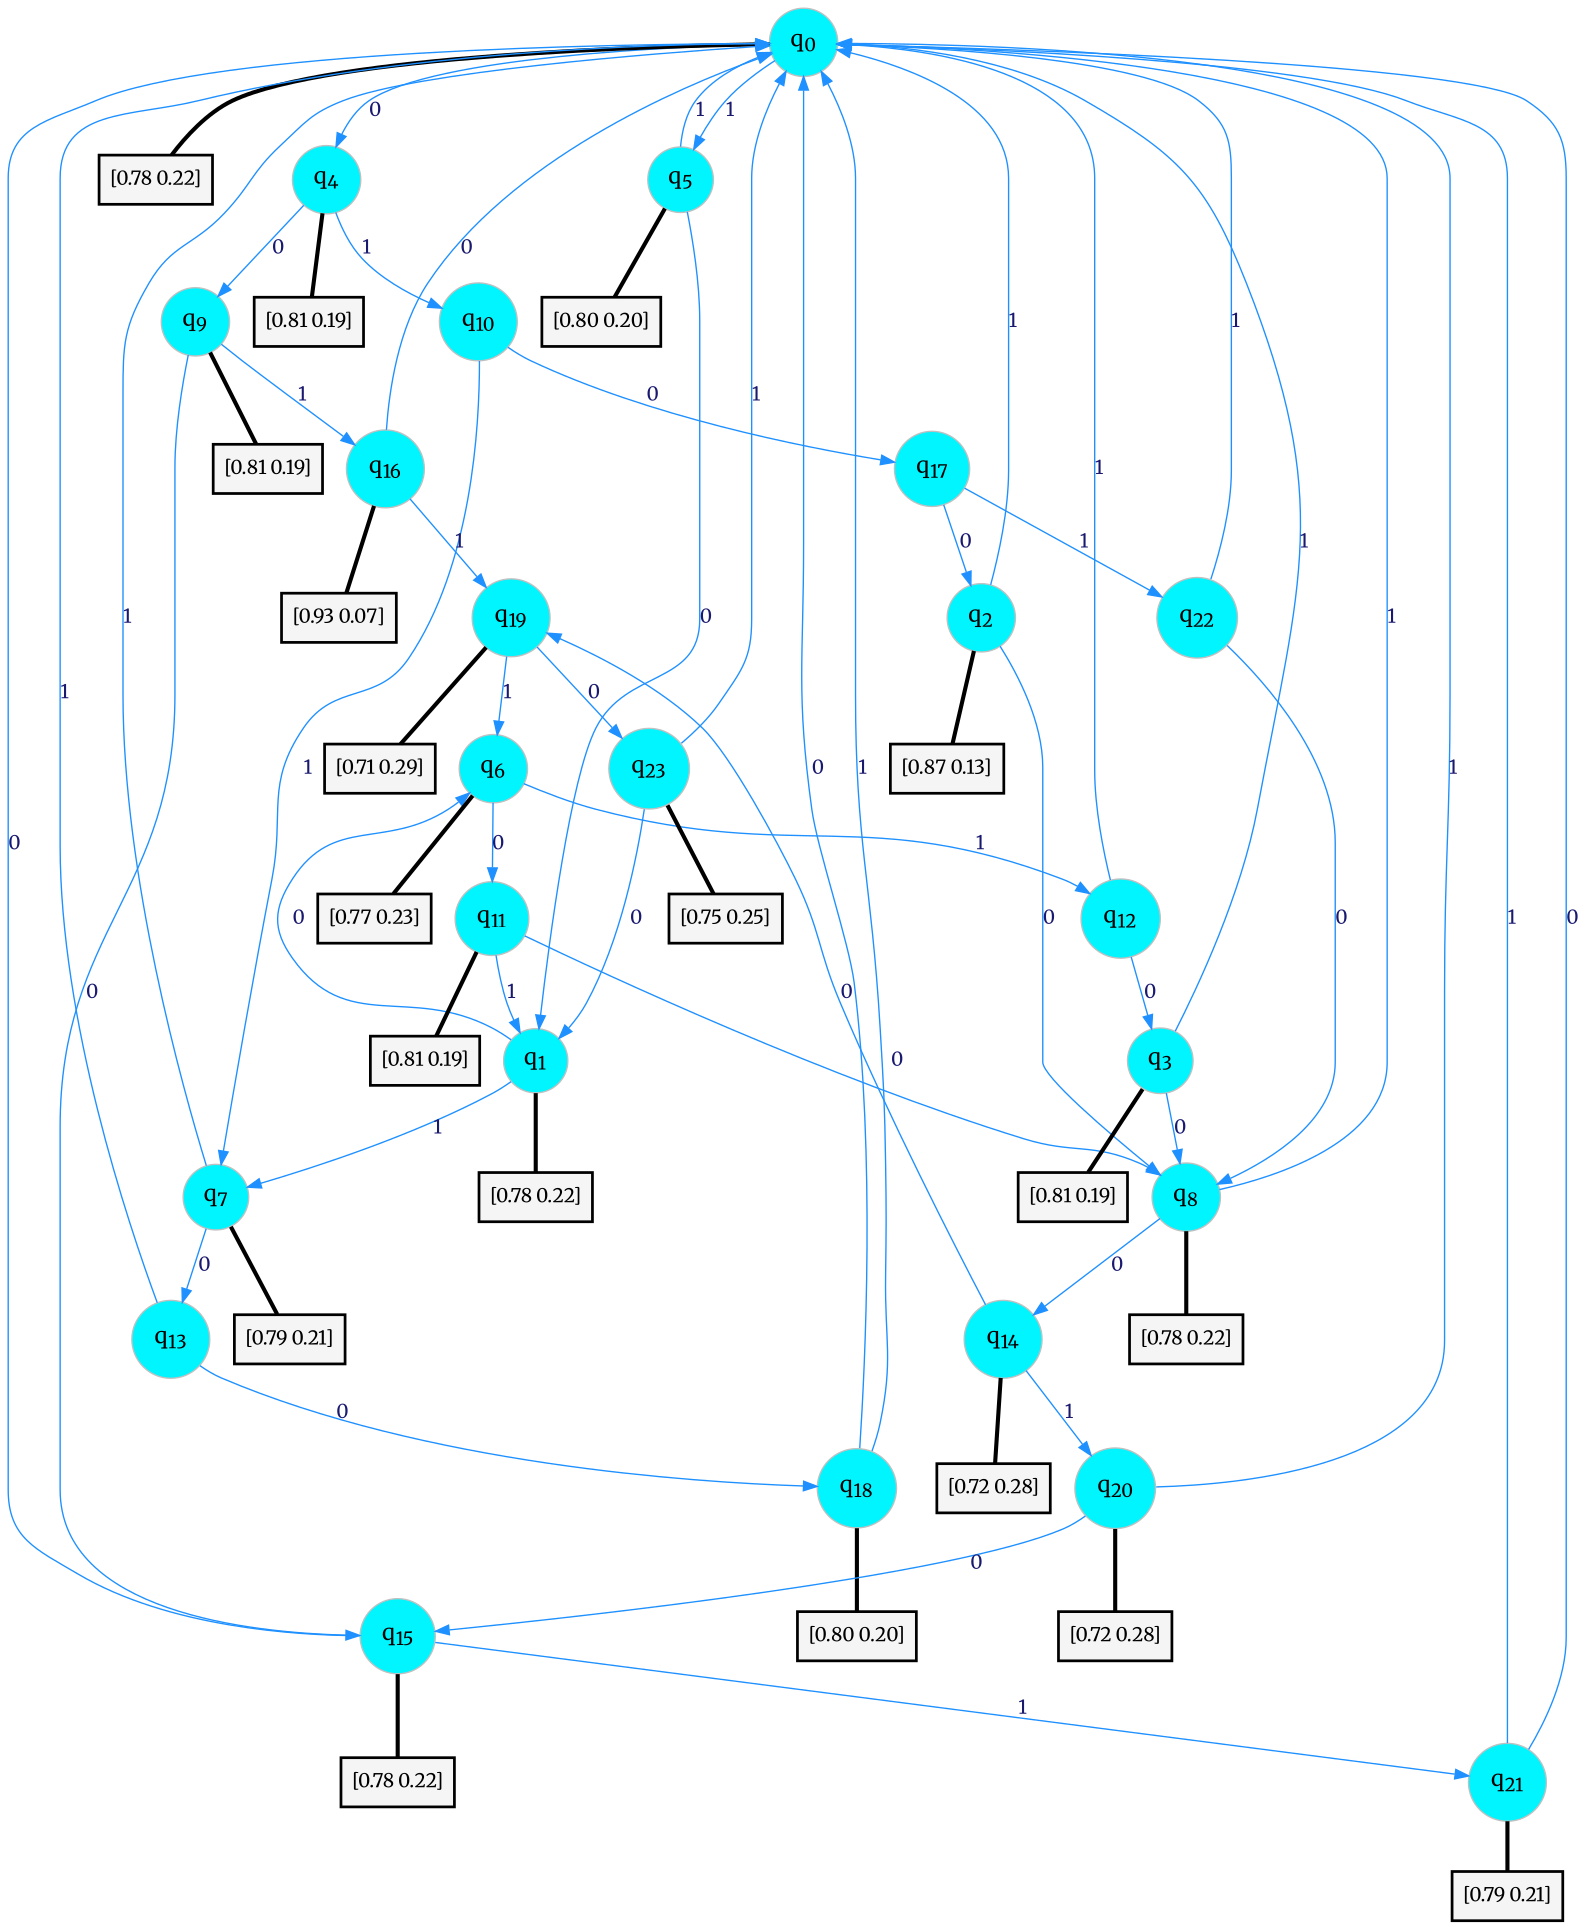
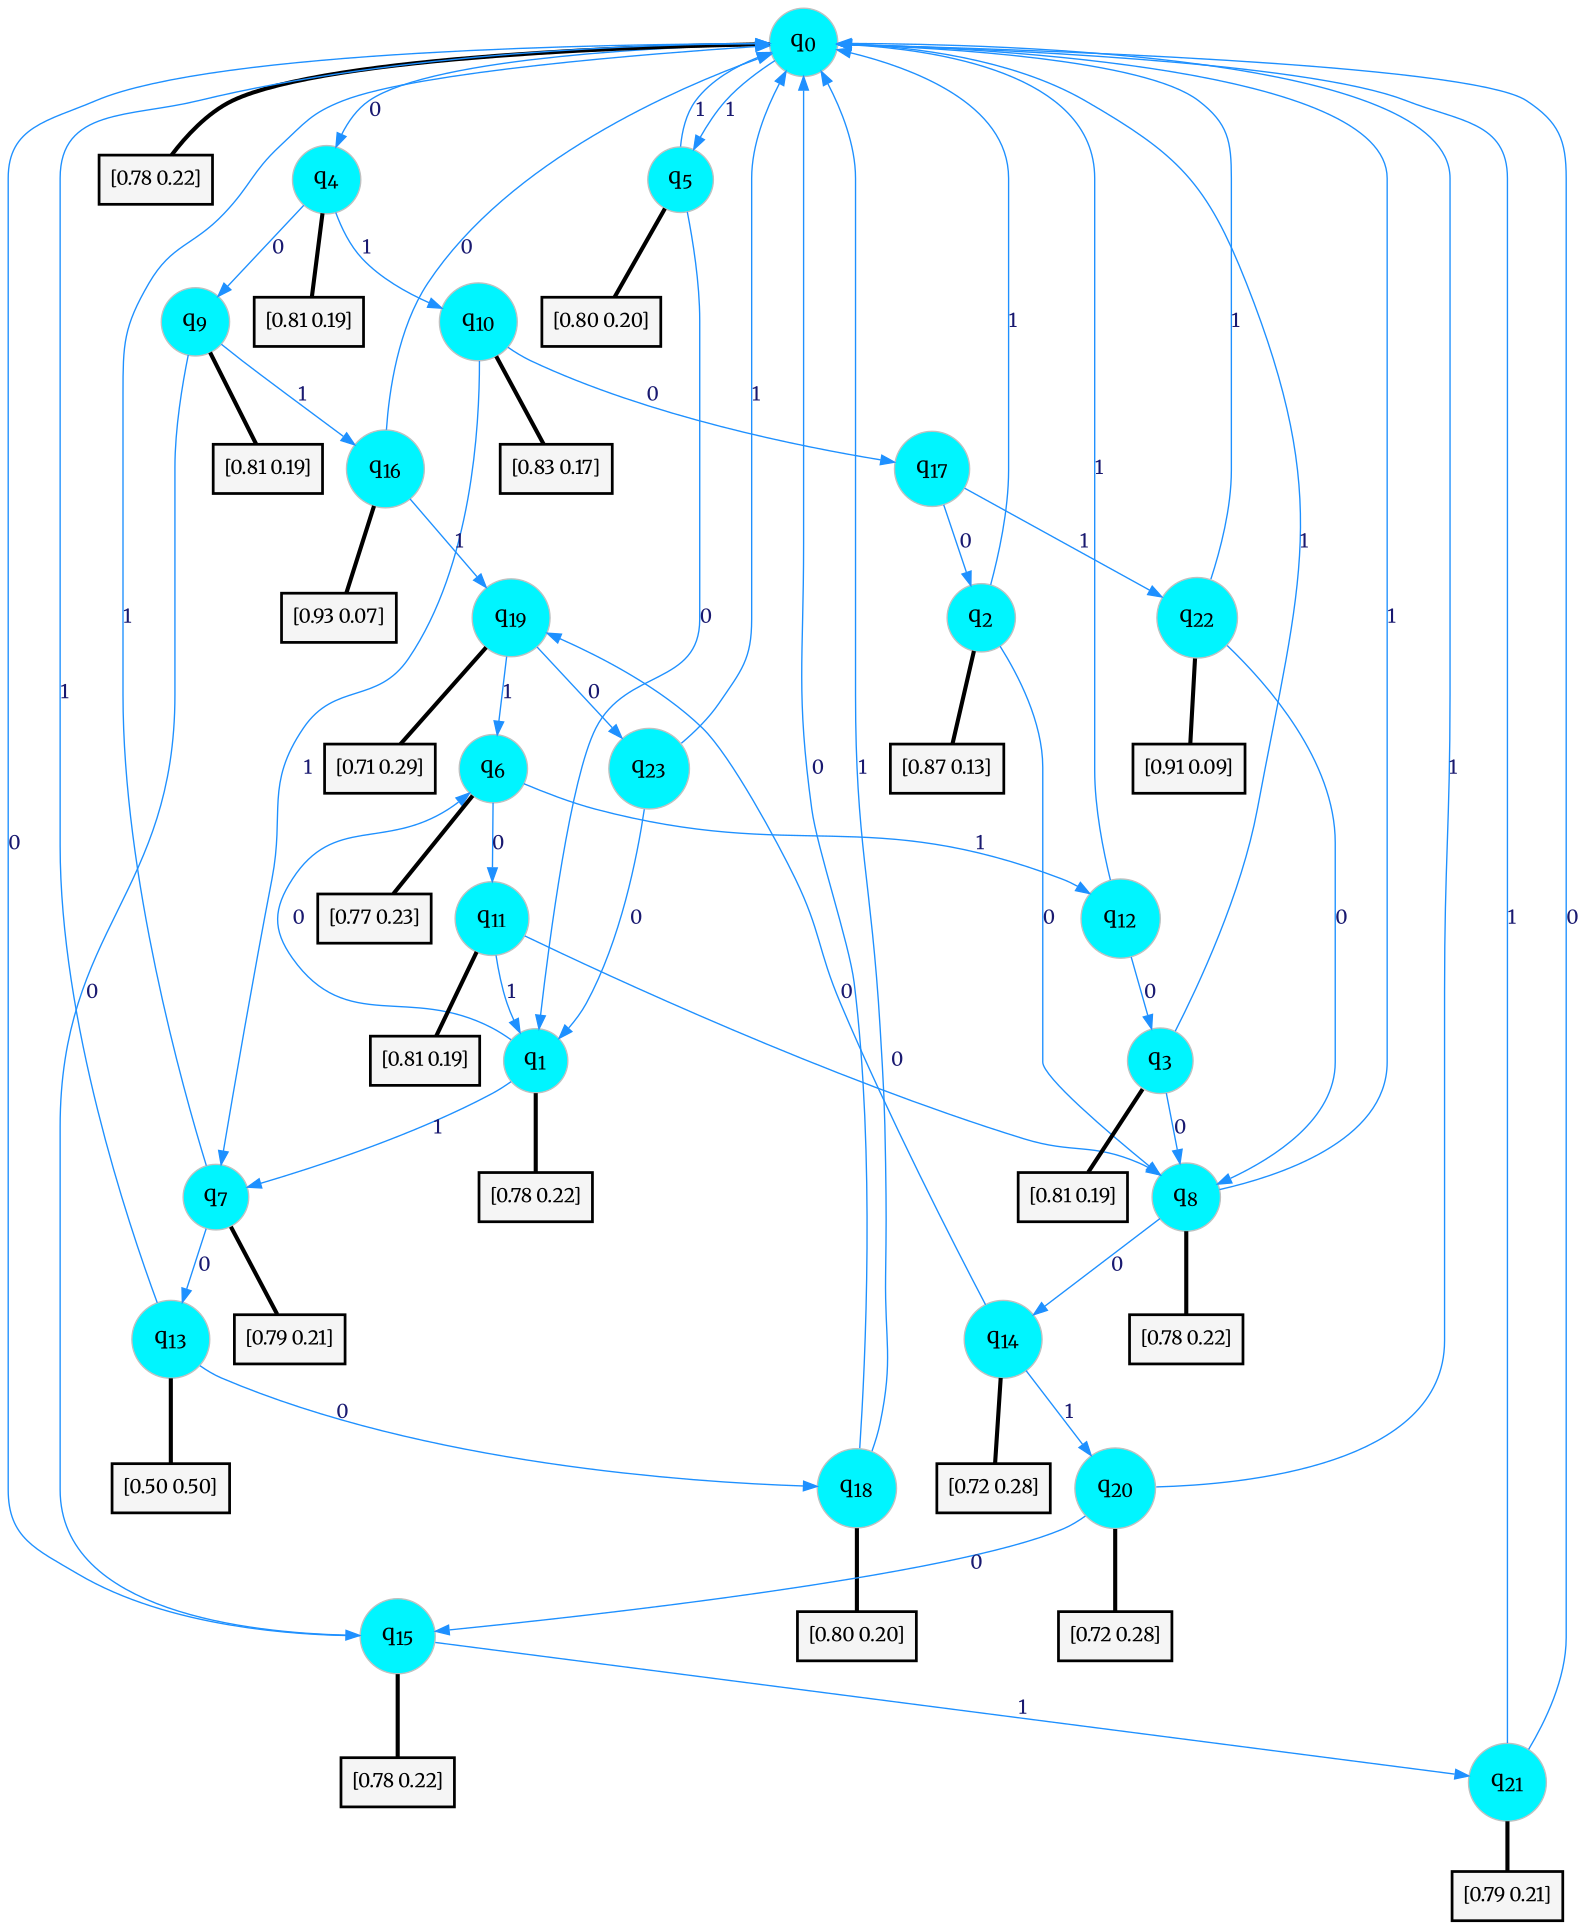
node "[0.83 0.17]": added
node "[0.91 0.09]": added
node "[0.75 0.25]": removed
node "[0.50 0.50]": added
